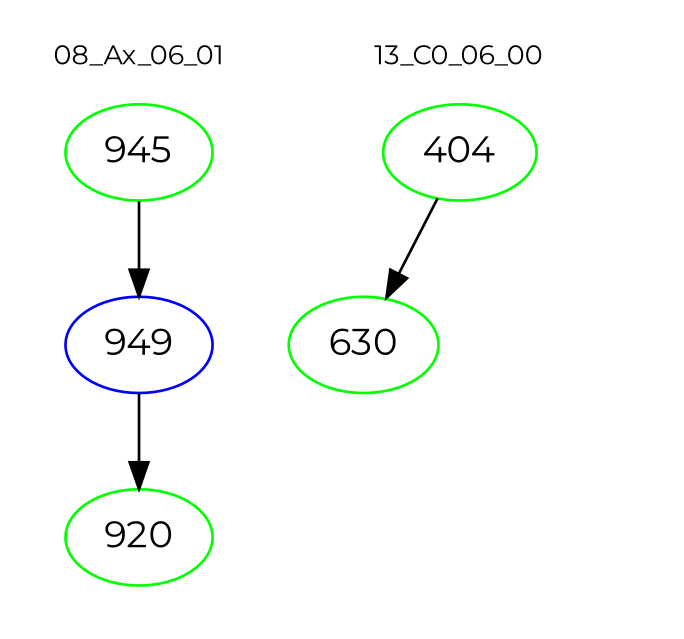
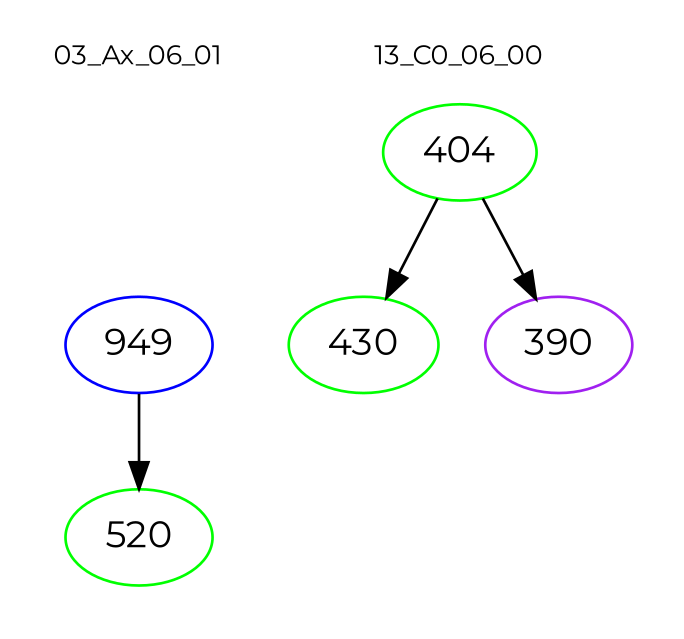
cluster "08_Ax_06_01": label "08_Ax_06_01" -> "03_Ax_06_01"
node "945": removed
node "630": label "630" -> "430"
node "390": added
node "920": label "920" -> "520"
